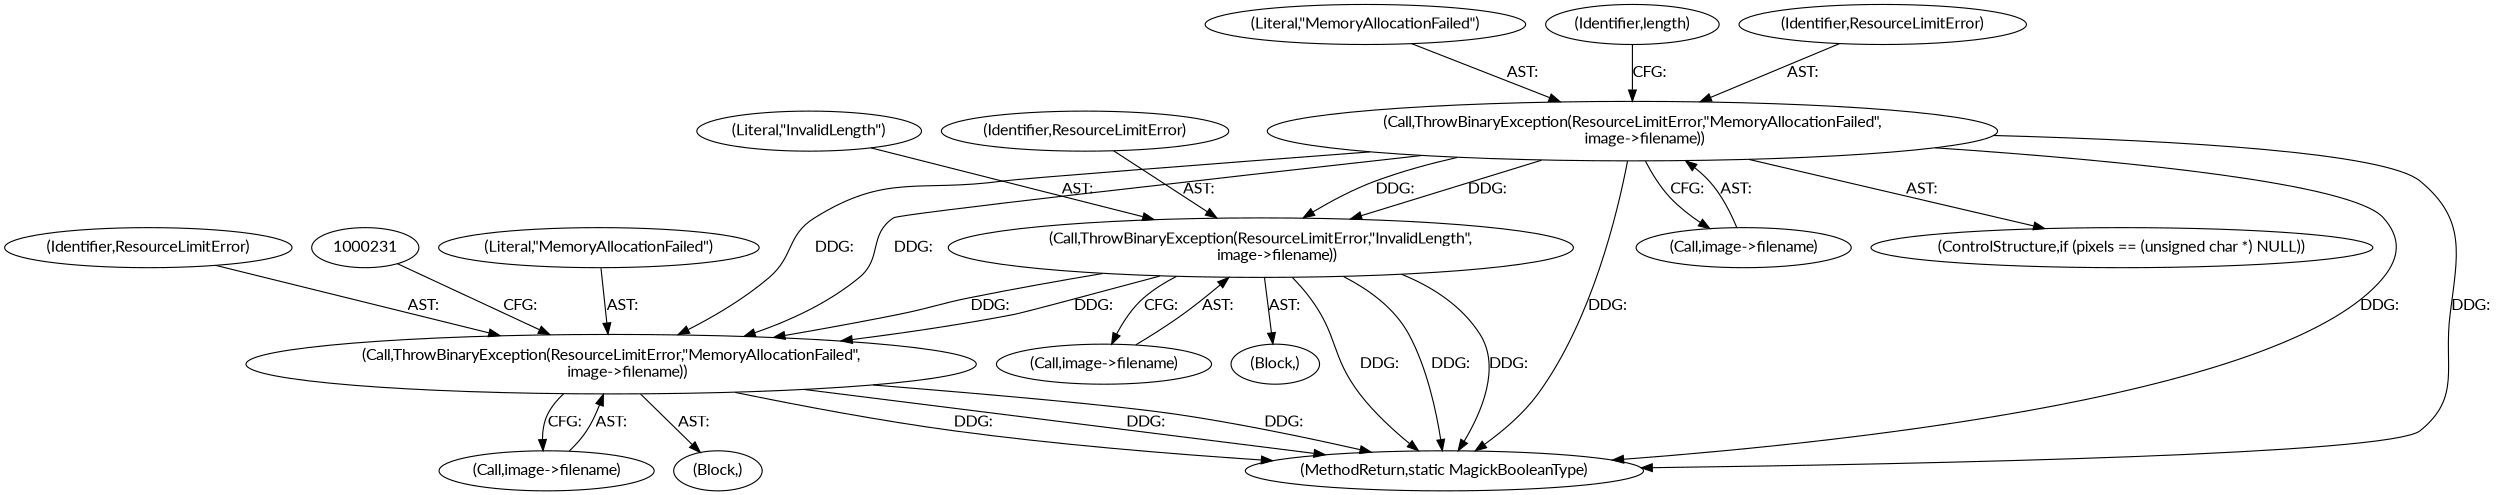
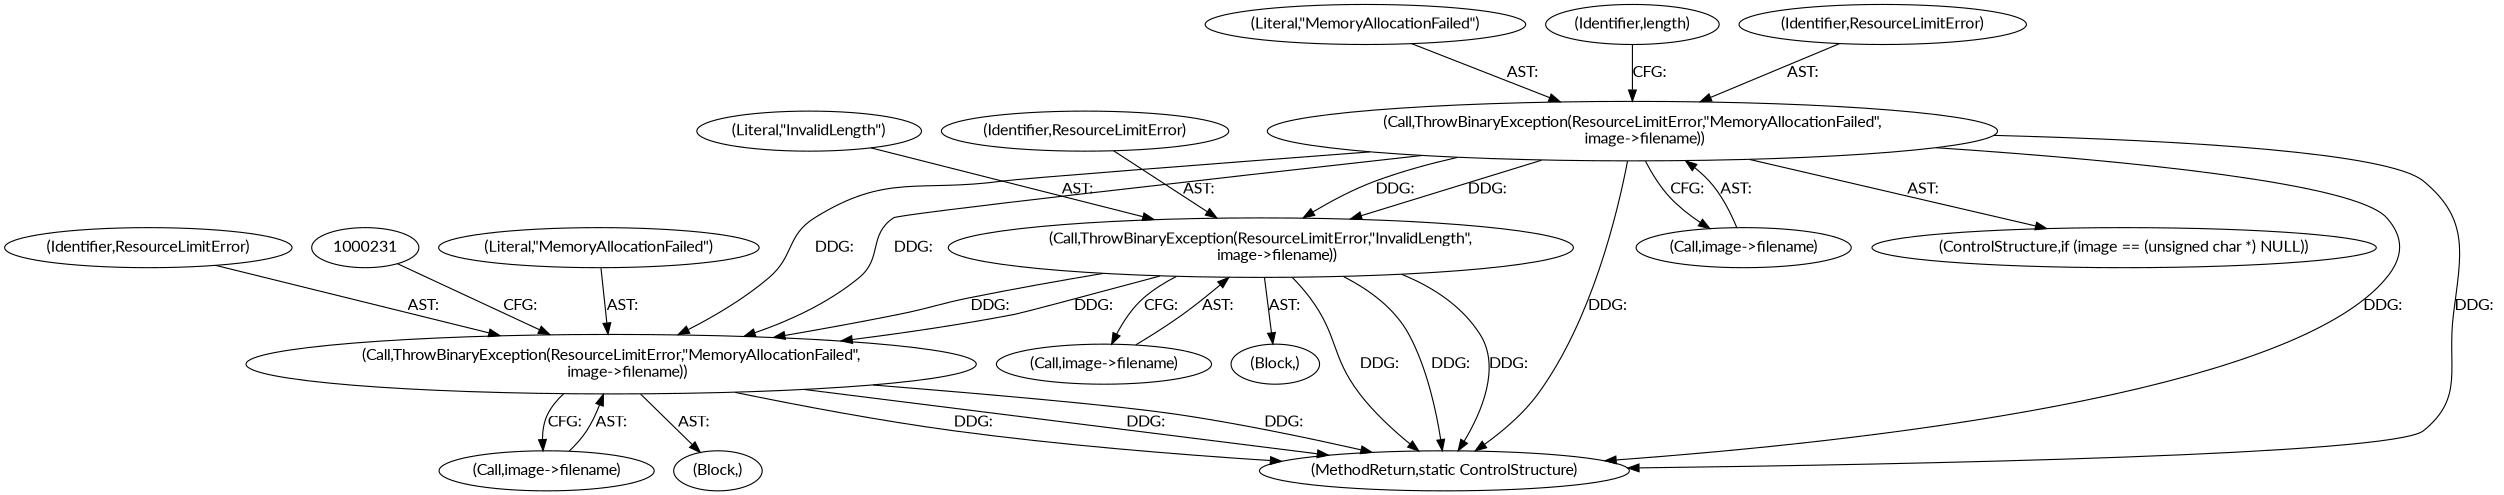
node "(ControlStructure,if (pixels == (unsigned char *) NULL))": label "(ControlStructure,if (pixels == (unsigned char *) NULL))" -> "(ControlStructure,if (image == (unsigned char *) NULL))"
node "(MethodReturn,static MagickBooleanType)": label "(MethodReturn,static MagickBooleanType)" -> "(MethodReturn,static ControlStructure)"
